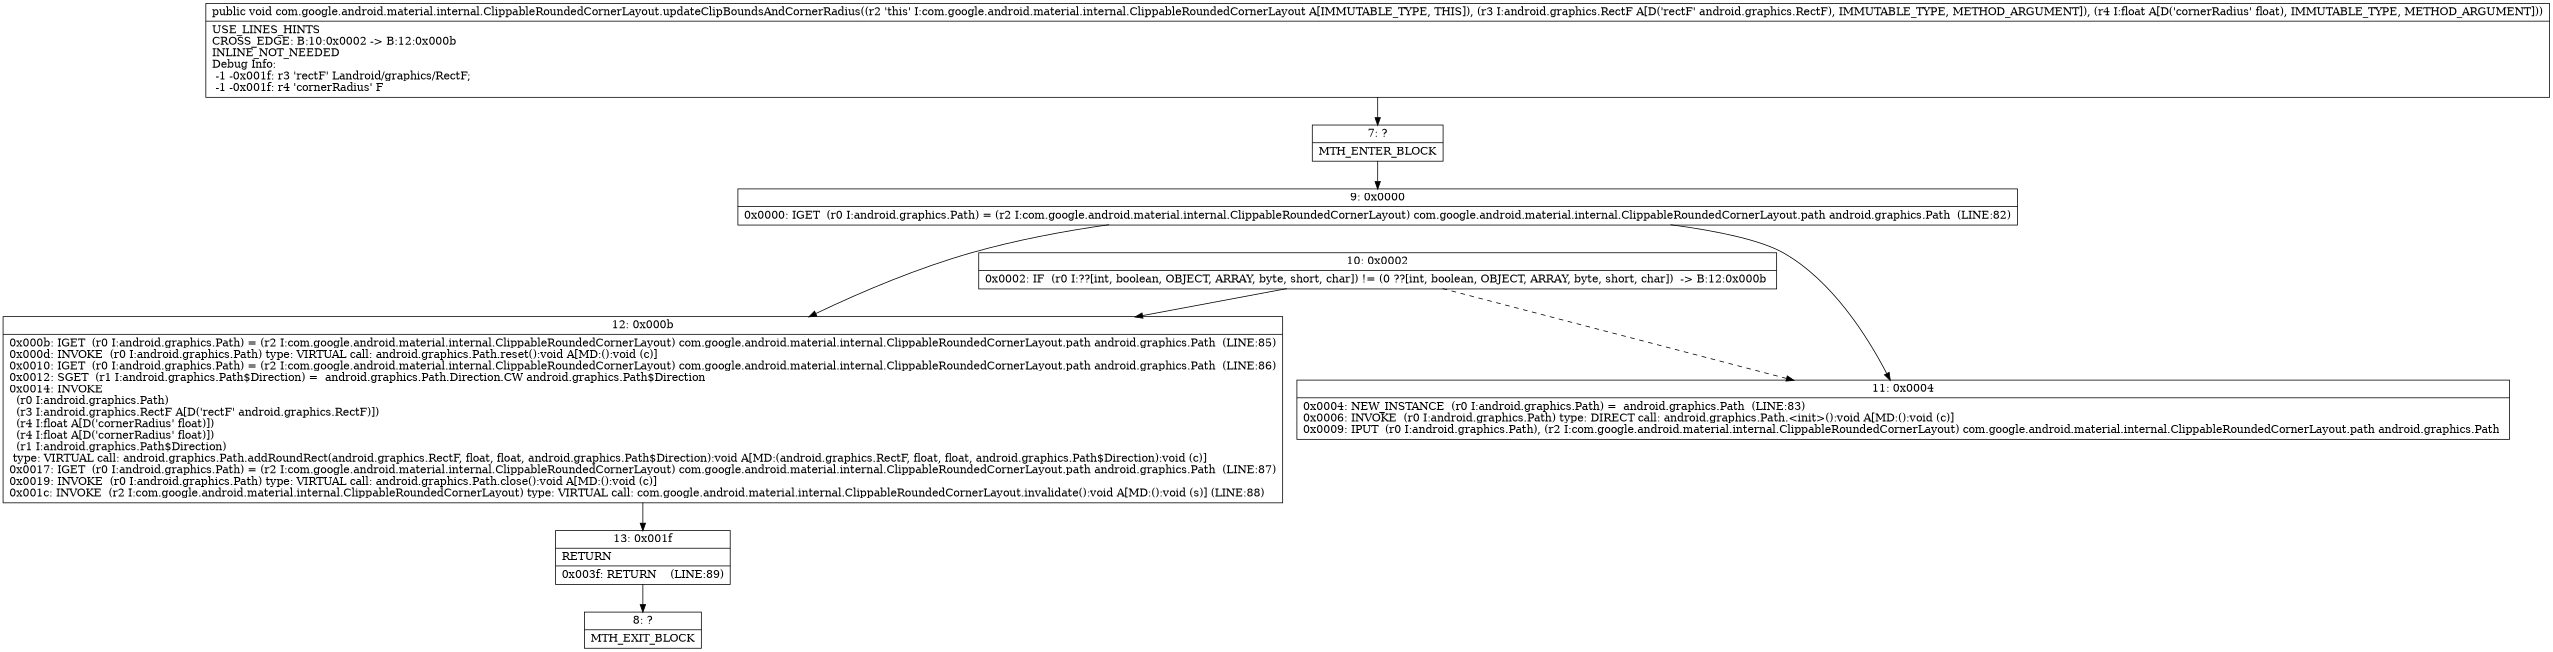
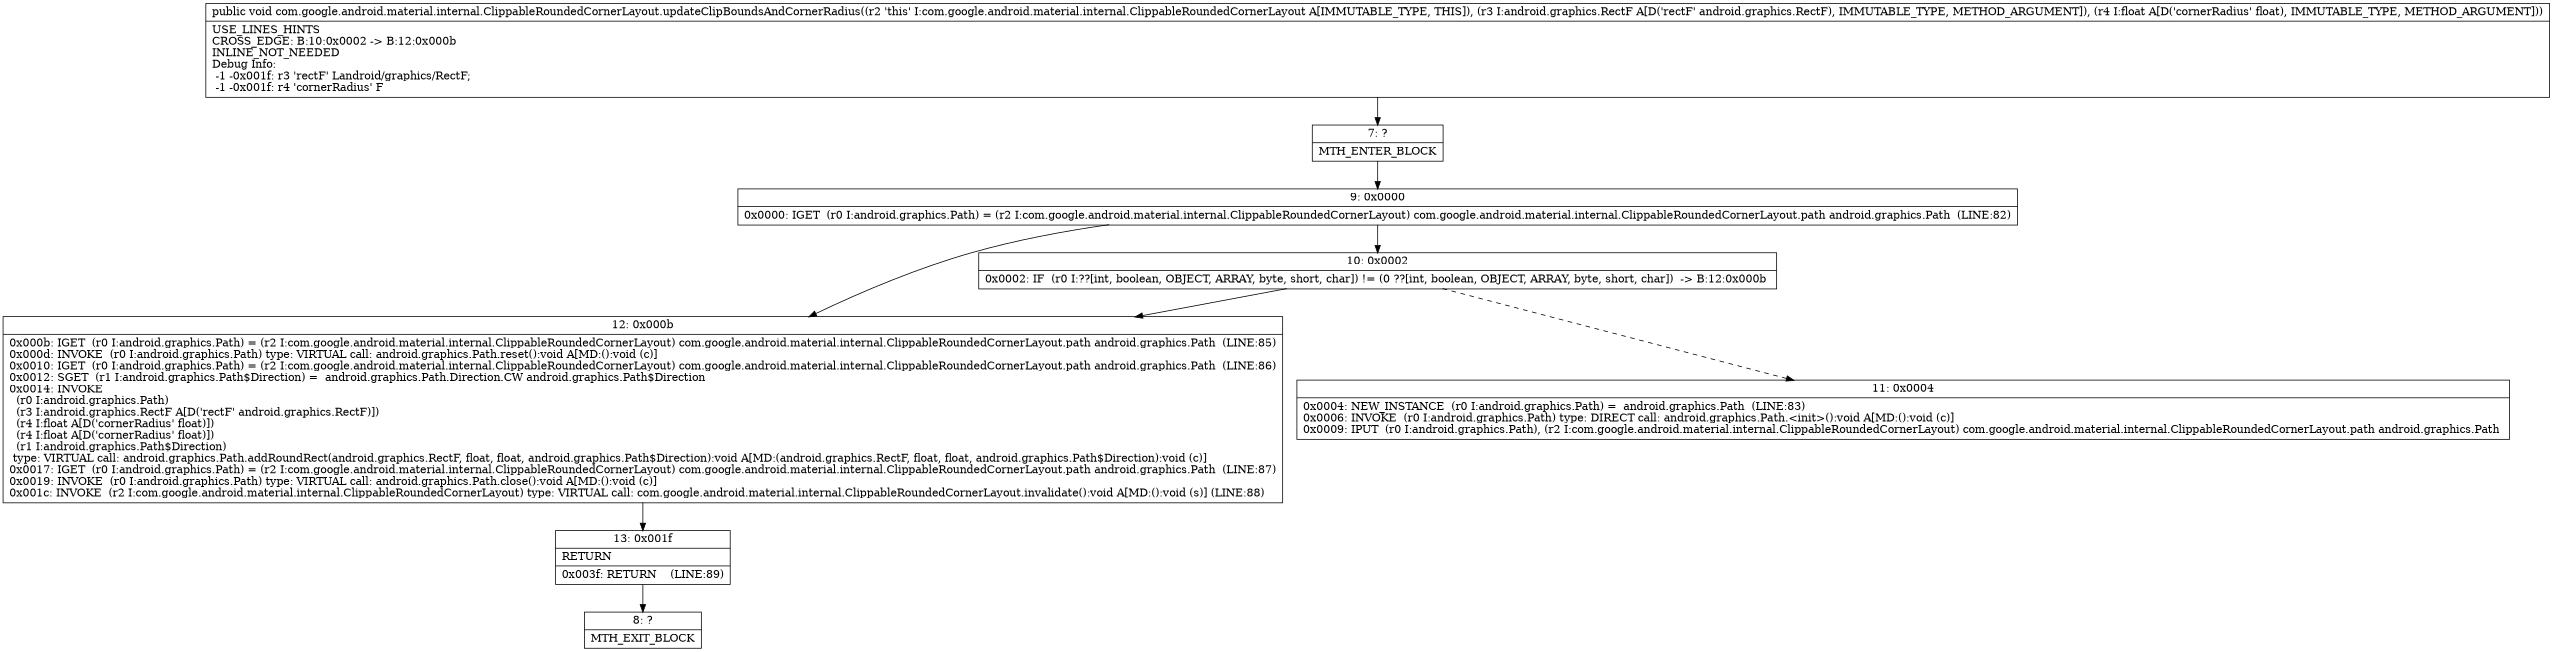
edge "9: 0x0000" -> "11: 0x0004": now "9: 0x0000" -> "10: 0x0002"
